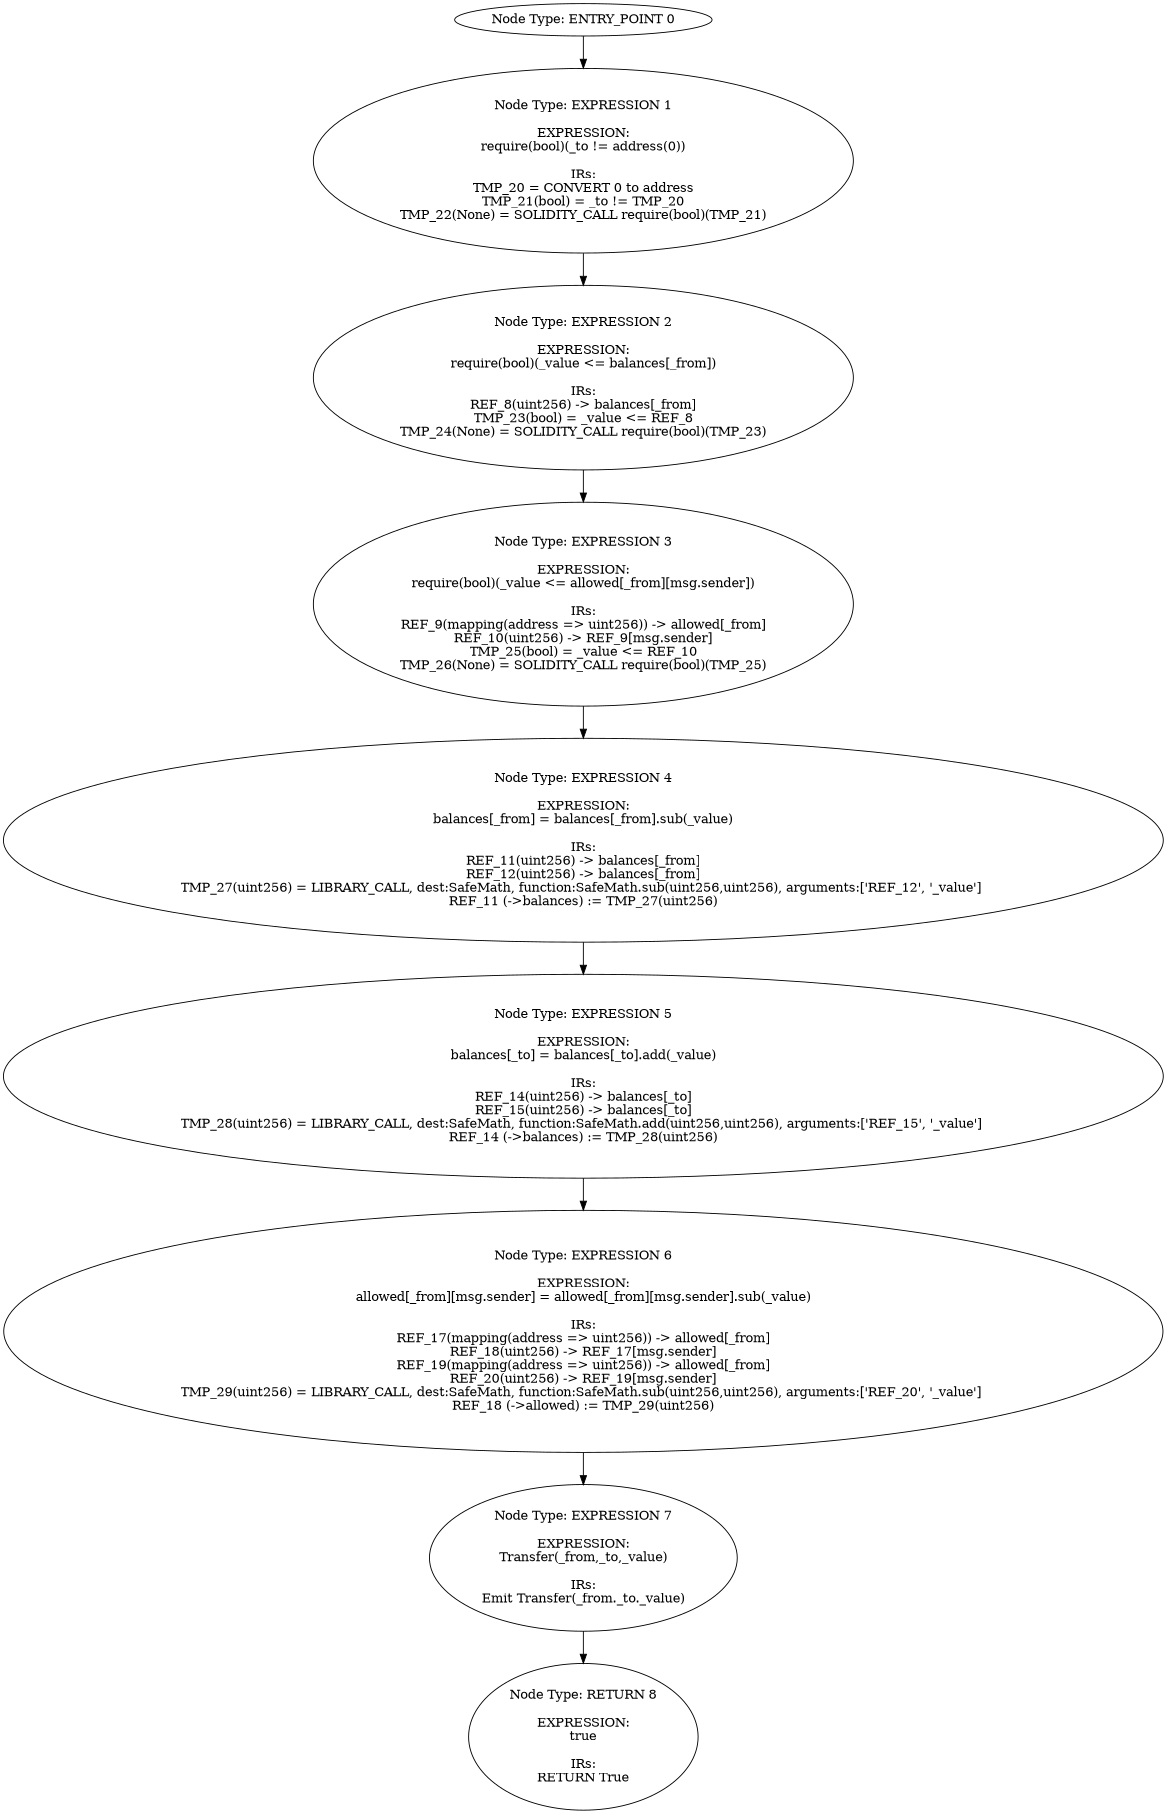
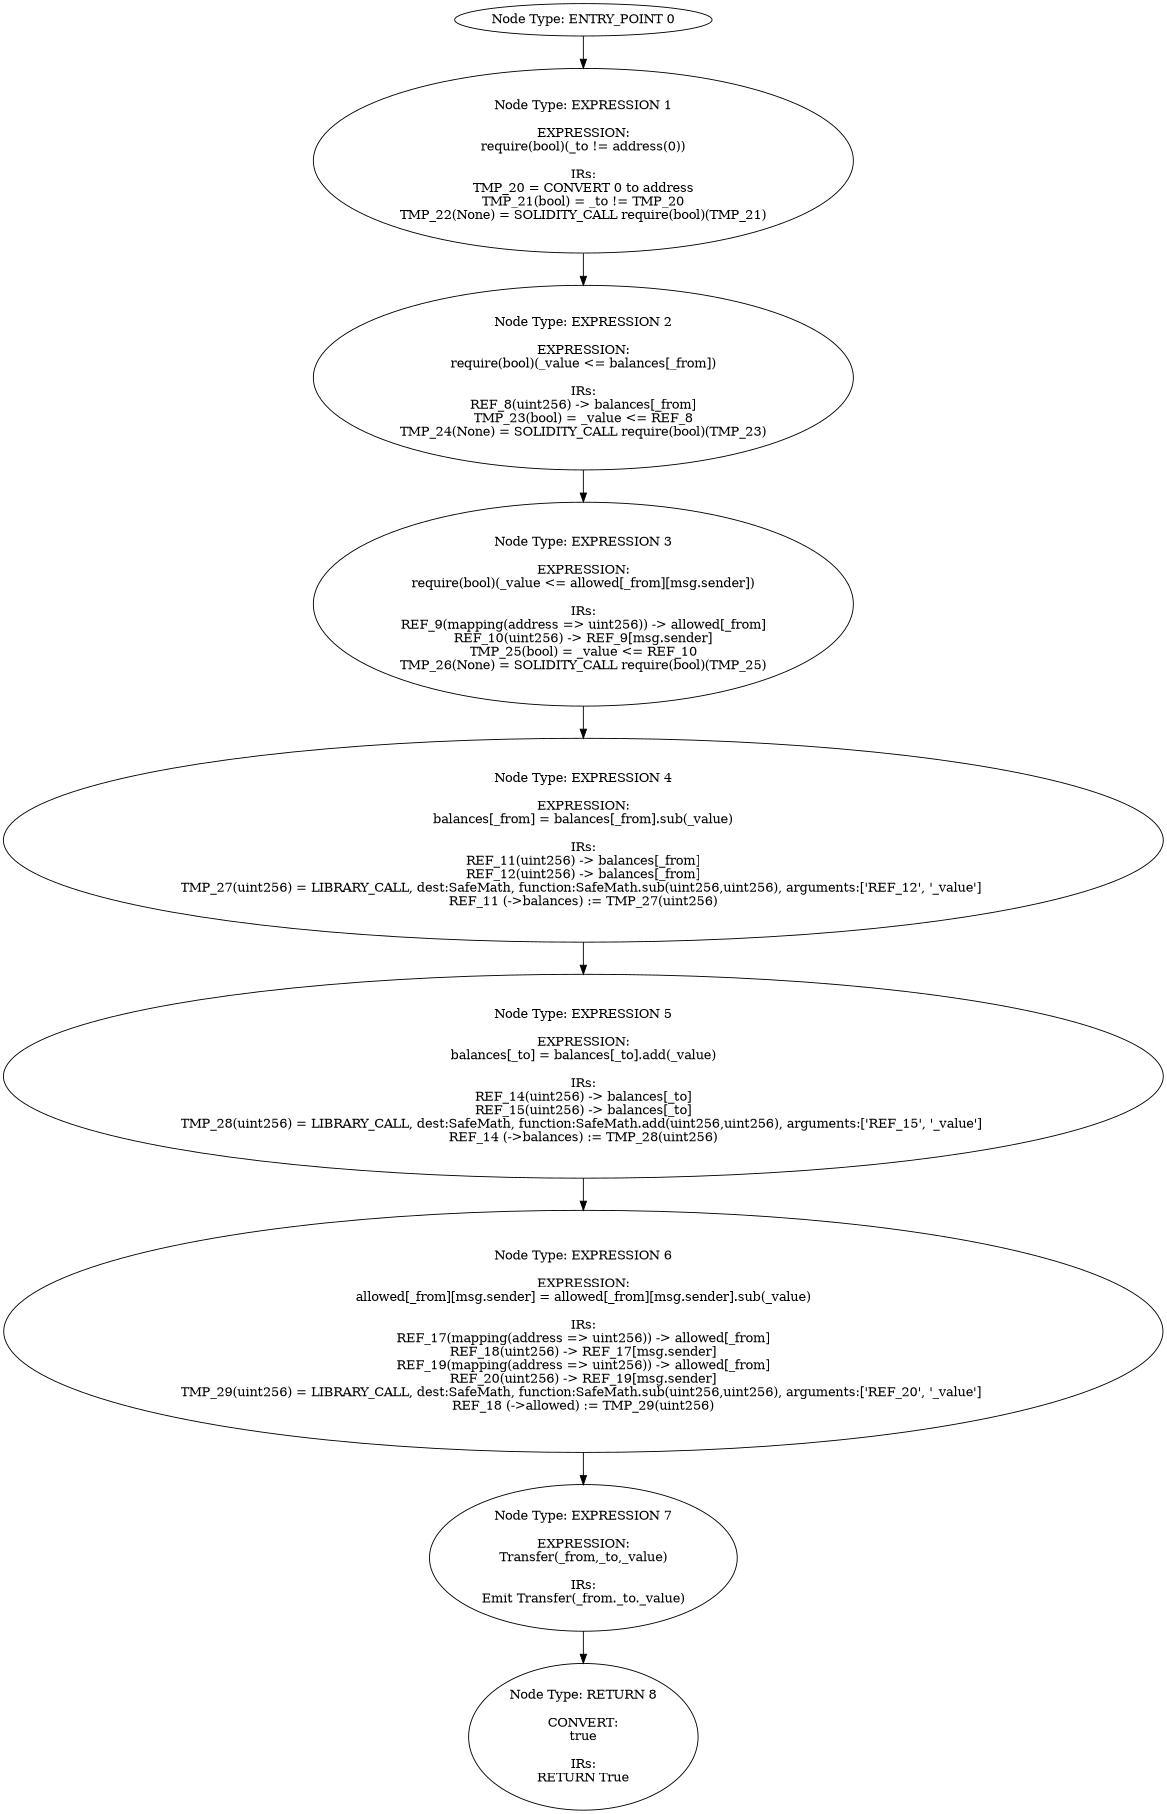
node "Node Type: RETURN 8 EXPRESSION: true IRs: RETURN True": label "Node Type: RETURN 8 EXPRESSION: true IRs: RETURN True" -> "Node Type: RETURN 8 CONVERT: true IRs: RETURN True"
